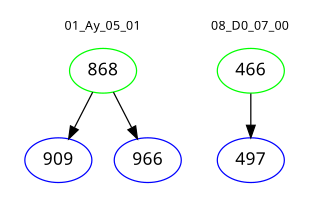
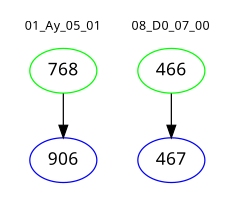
node "868": label "868" -> "768"
node "909": removed
node "966": label "966" -> "906"
node "497": label "497" -> "467"
